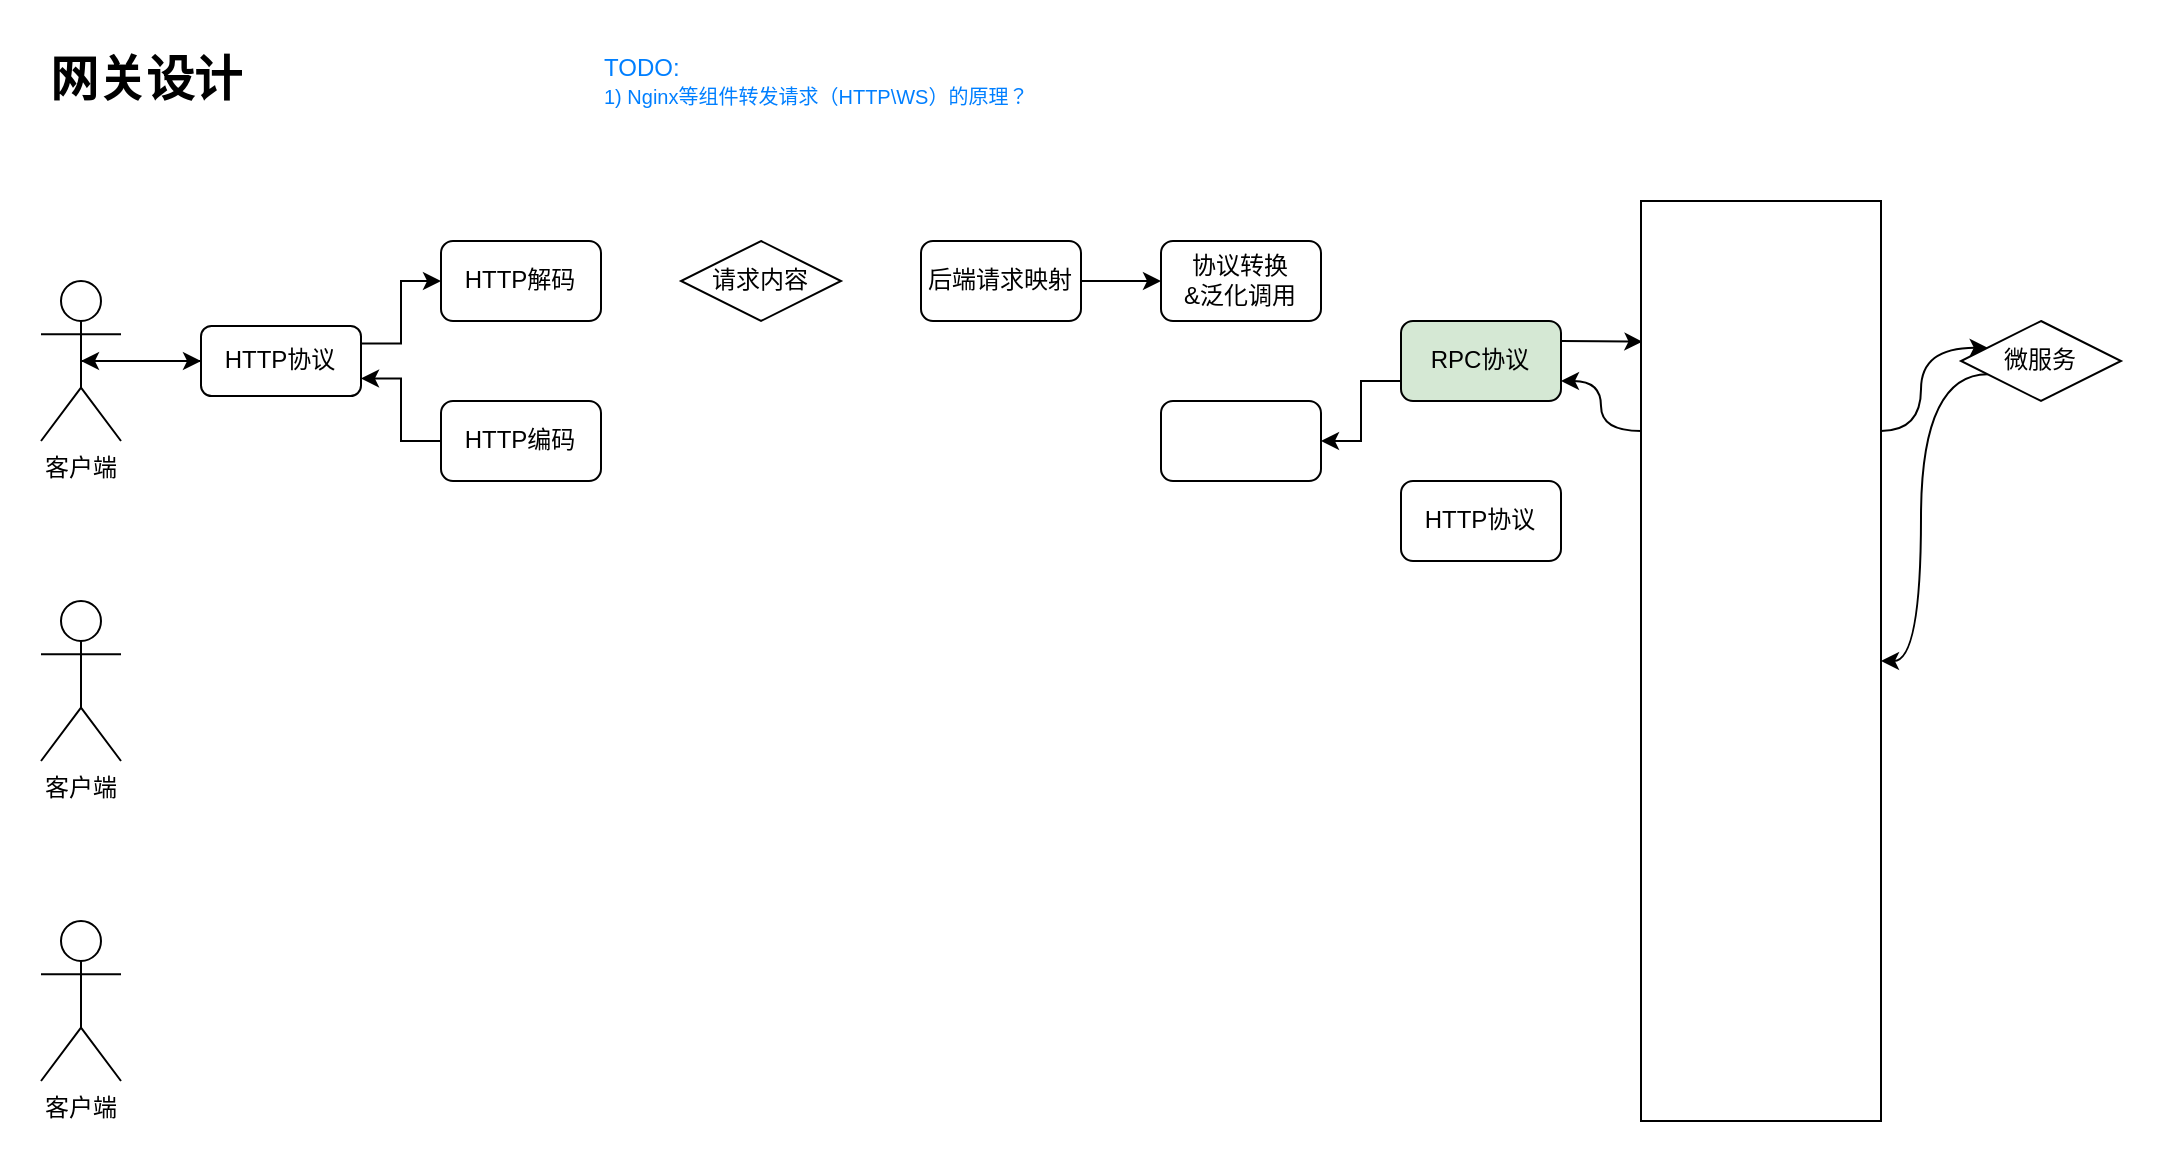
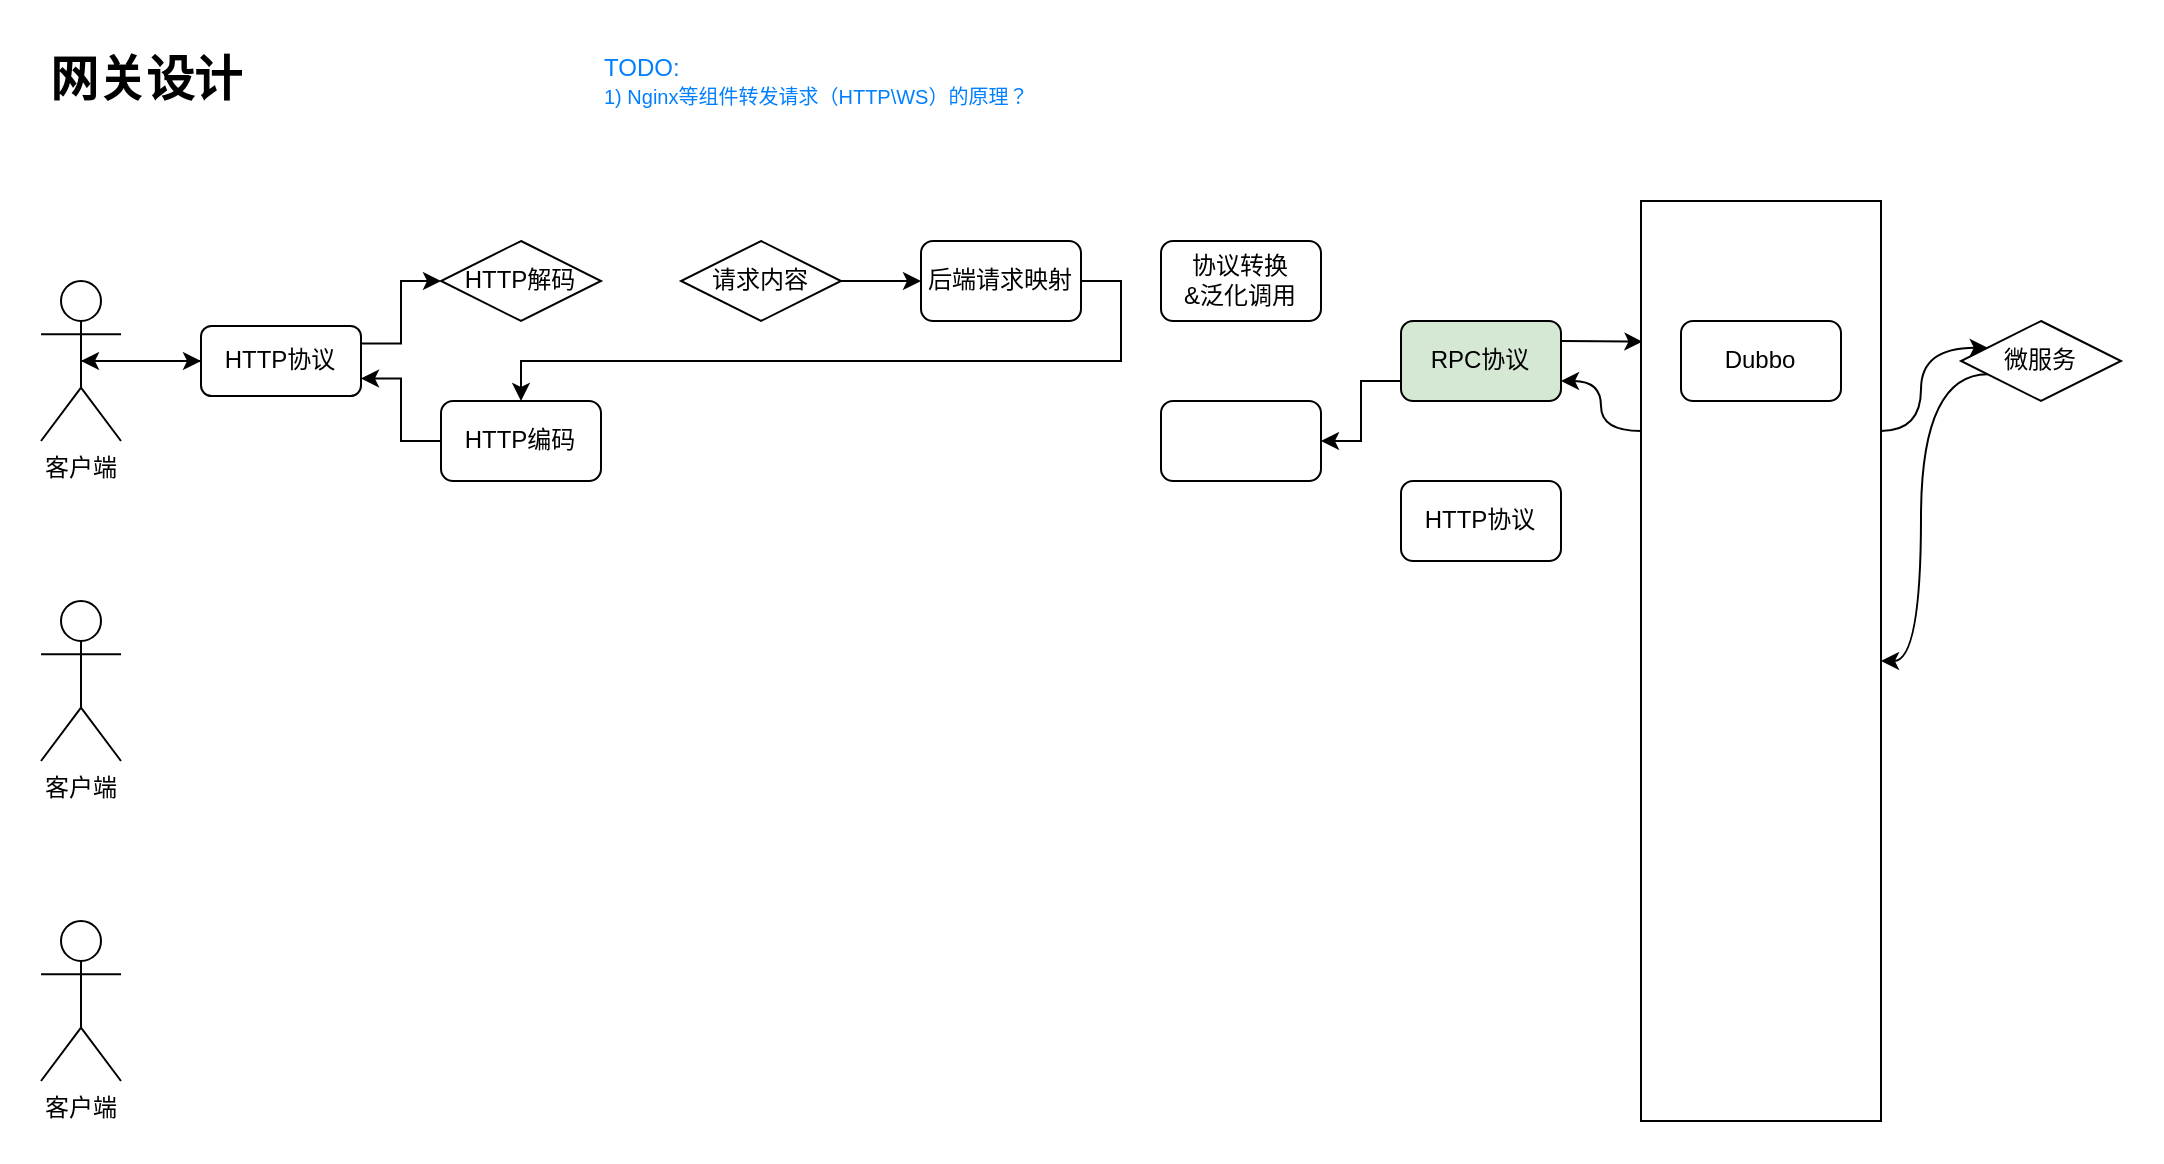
node "HTTP解码": shape rounded rectangle -> diamond
edge "请求内容" -> "后端请求映射": added
edge "后端请求映射" -> "协议转换 &泛化调用": now "后端请求映射" -> "HTTP编码"
node "Dubbo": added
